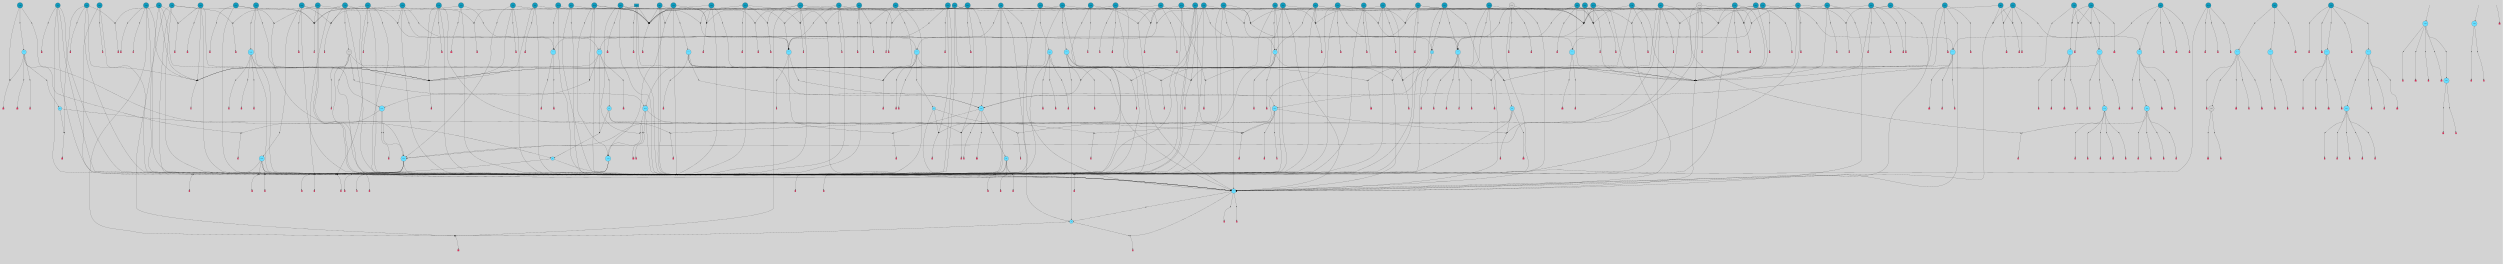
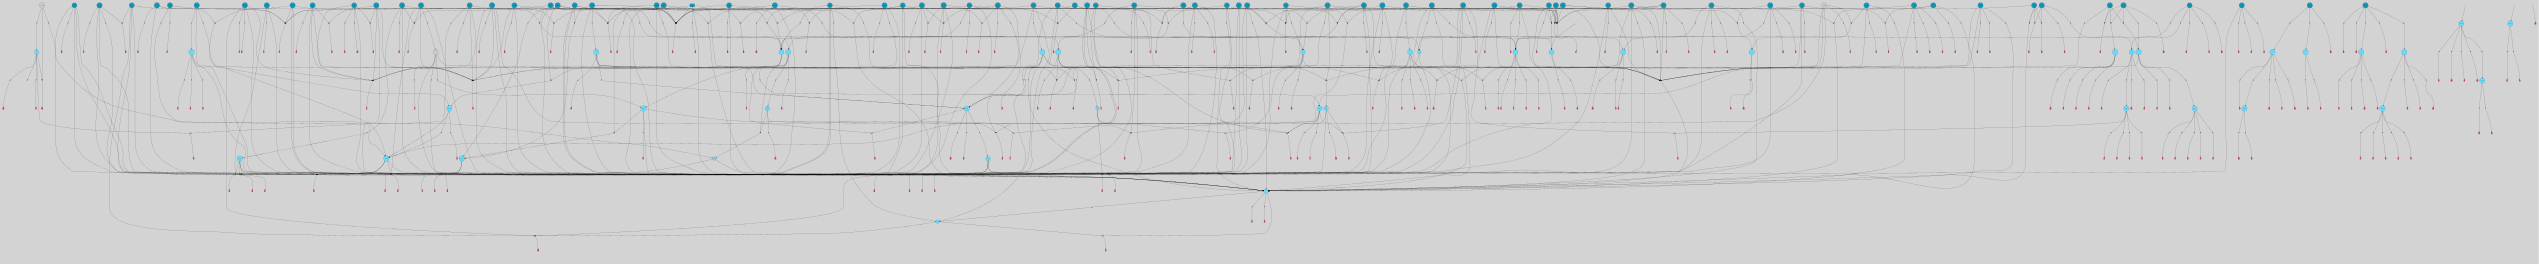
node "T280": fillcolor #1199bb -> #cccccc
node "T760": removed
node "T753": fillcolor #cccccc -> #1199bb
node "T11": removed
node "T327": fillcolor #cccccc -> #66ddff
